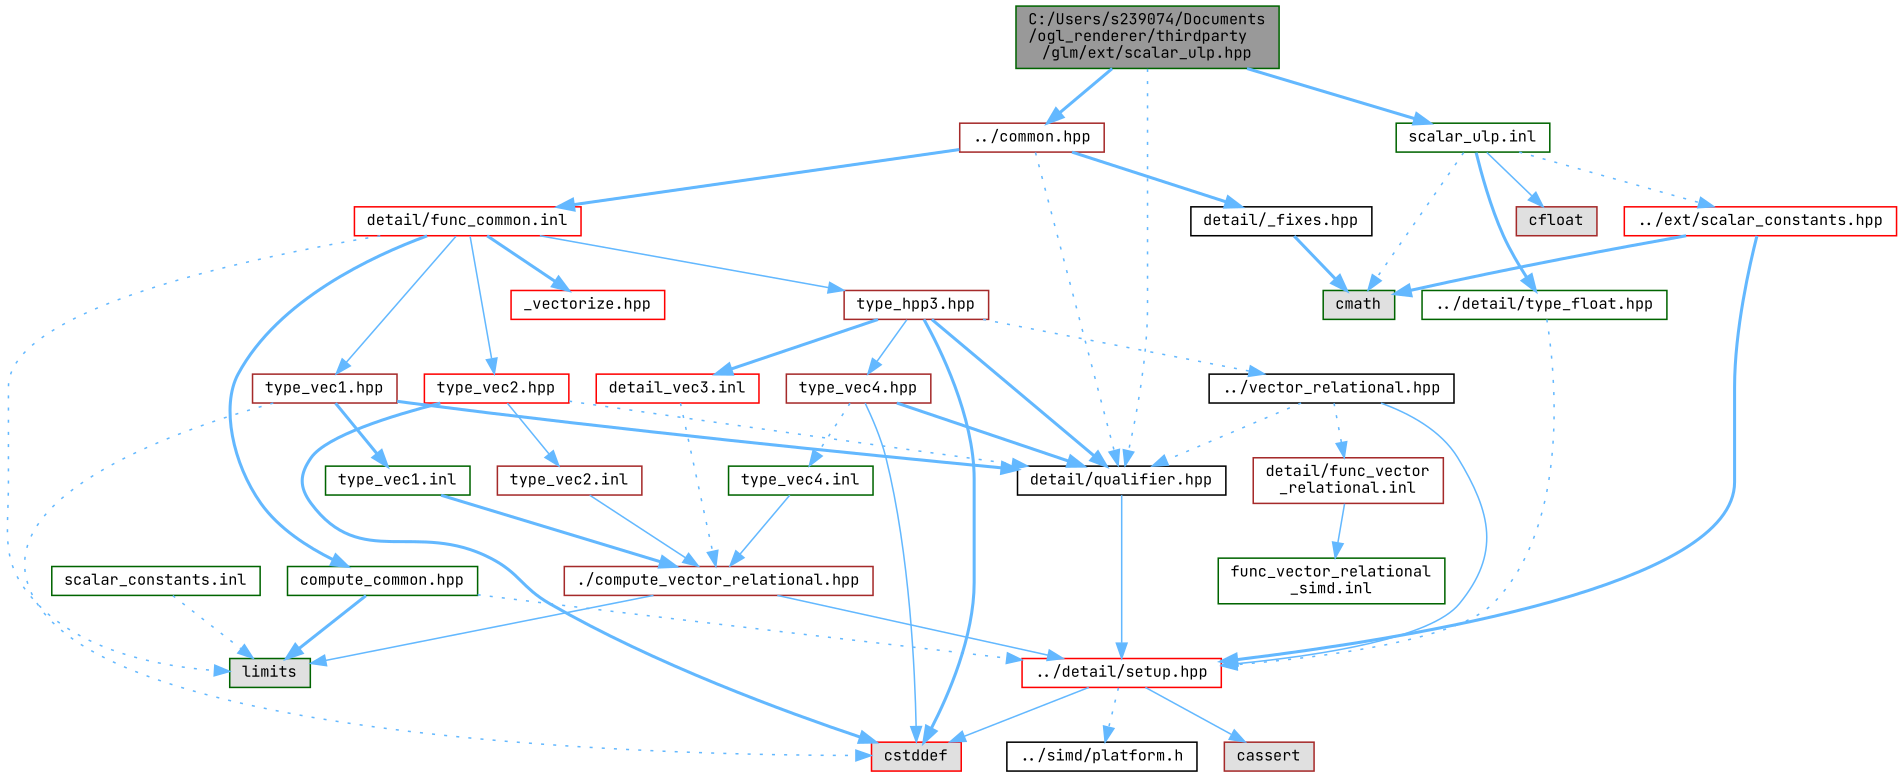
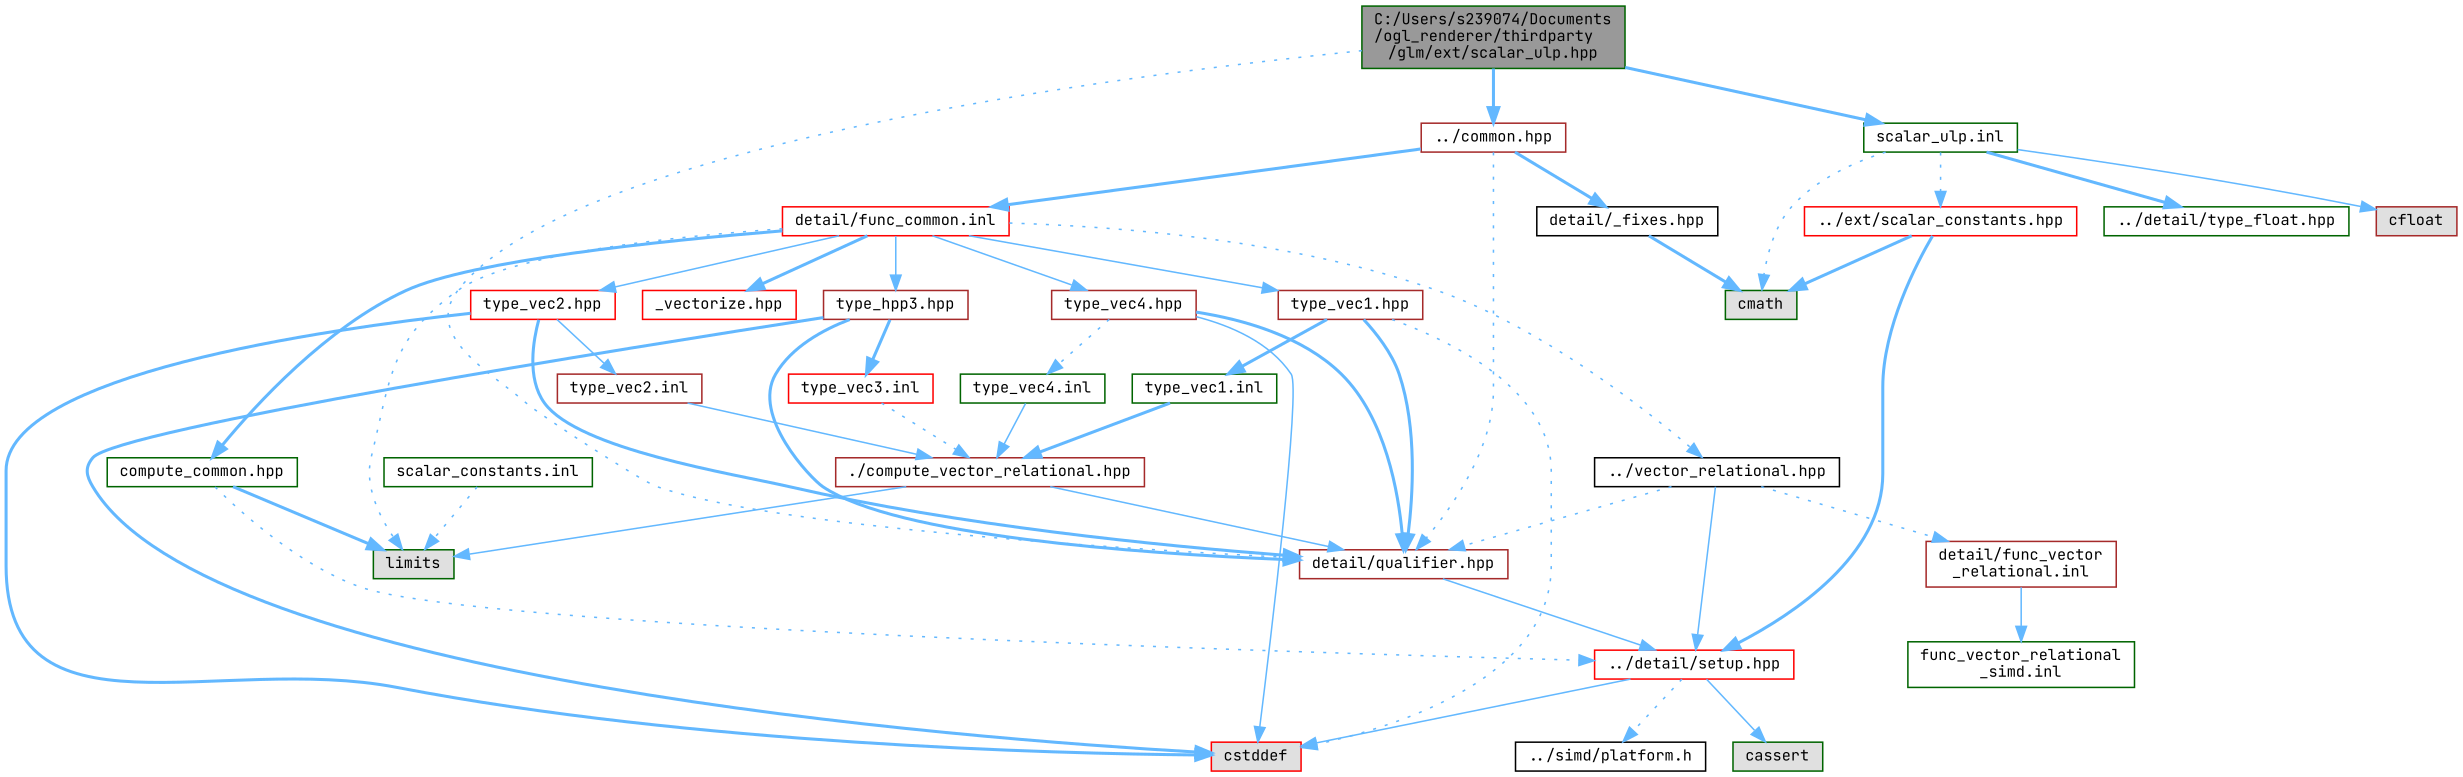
edge "type_hpp3.hpp" -> "type_vec4.hpp": now "detail/func_common.inl" -> "type_vec4.hpp"
edge "type_hpp3.hpp" -> "../vector_relational.hpp": now "detail/func_common.inl" -> "../vector_relational.hpp"
node "detail_vec3.inl": label "detail_vec3.inl" -> "type_vec3.inl"
edge "type_vec2.hpp" -> "detail/qualifier.hpp": style dotted -> bold
node "detail/qualifier.hpp": color black -> brown
edge "../detail/type_float.hpp" -> "../detail/setup.hpp": removed
edge "./compute_vector_relational.hpp" -> "../detail/setup.hpp": now "./compute_vector_relational.hpp" -> "detail/qualifier.hpp"
node "cassert": color brown -> darkgreen
